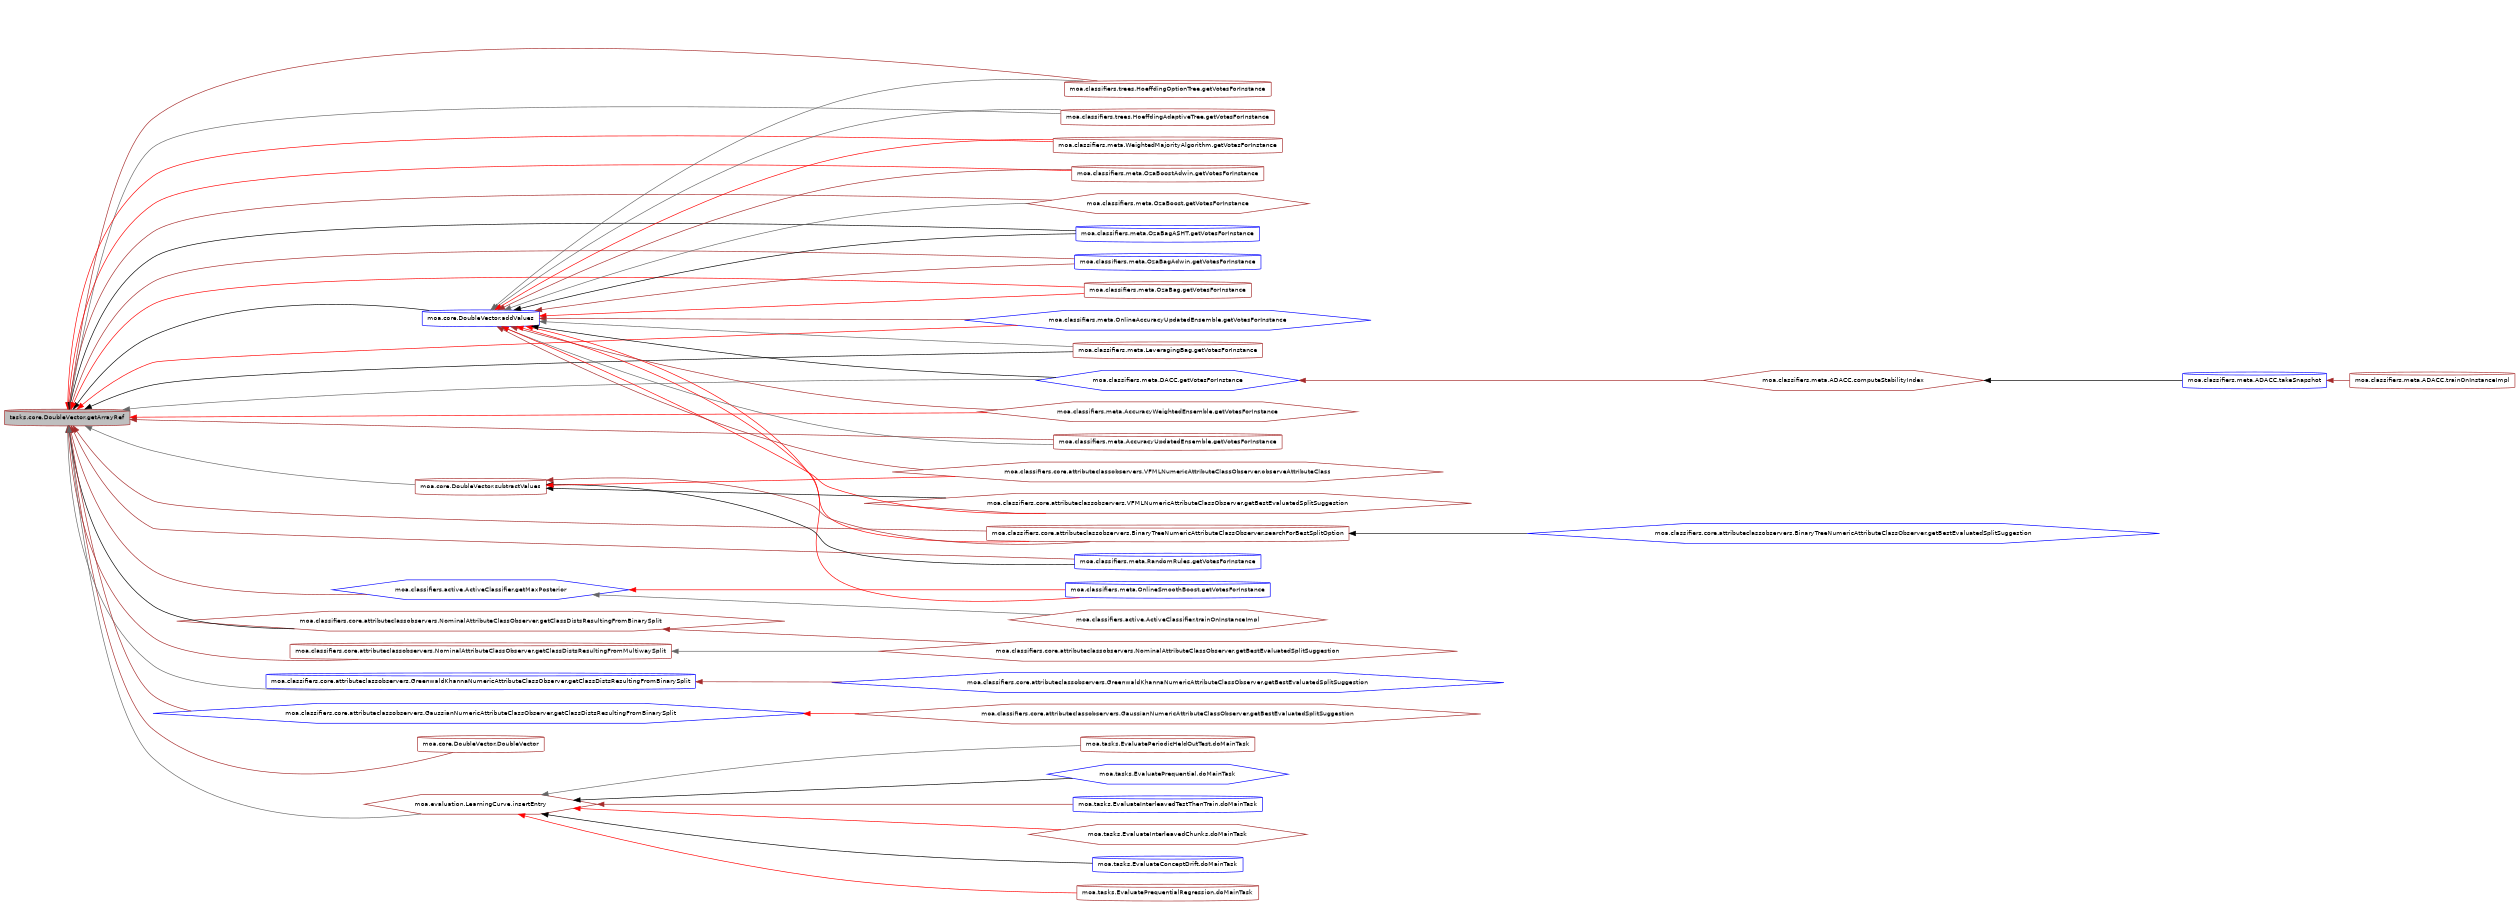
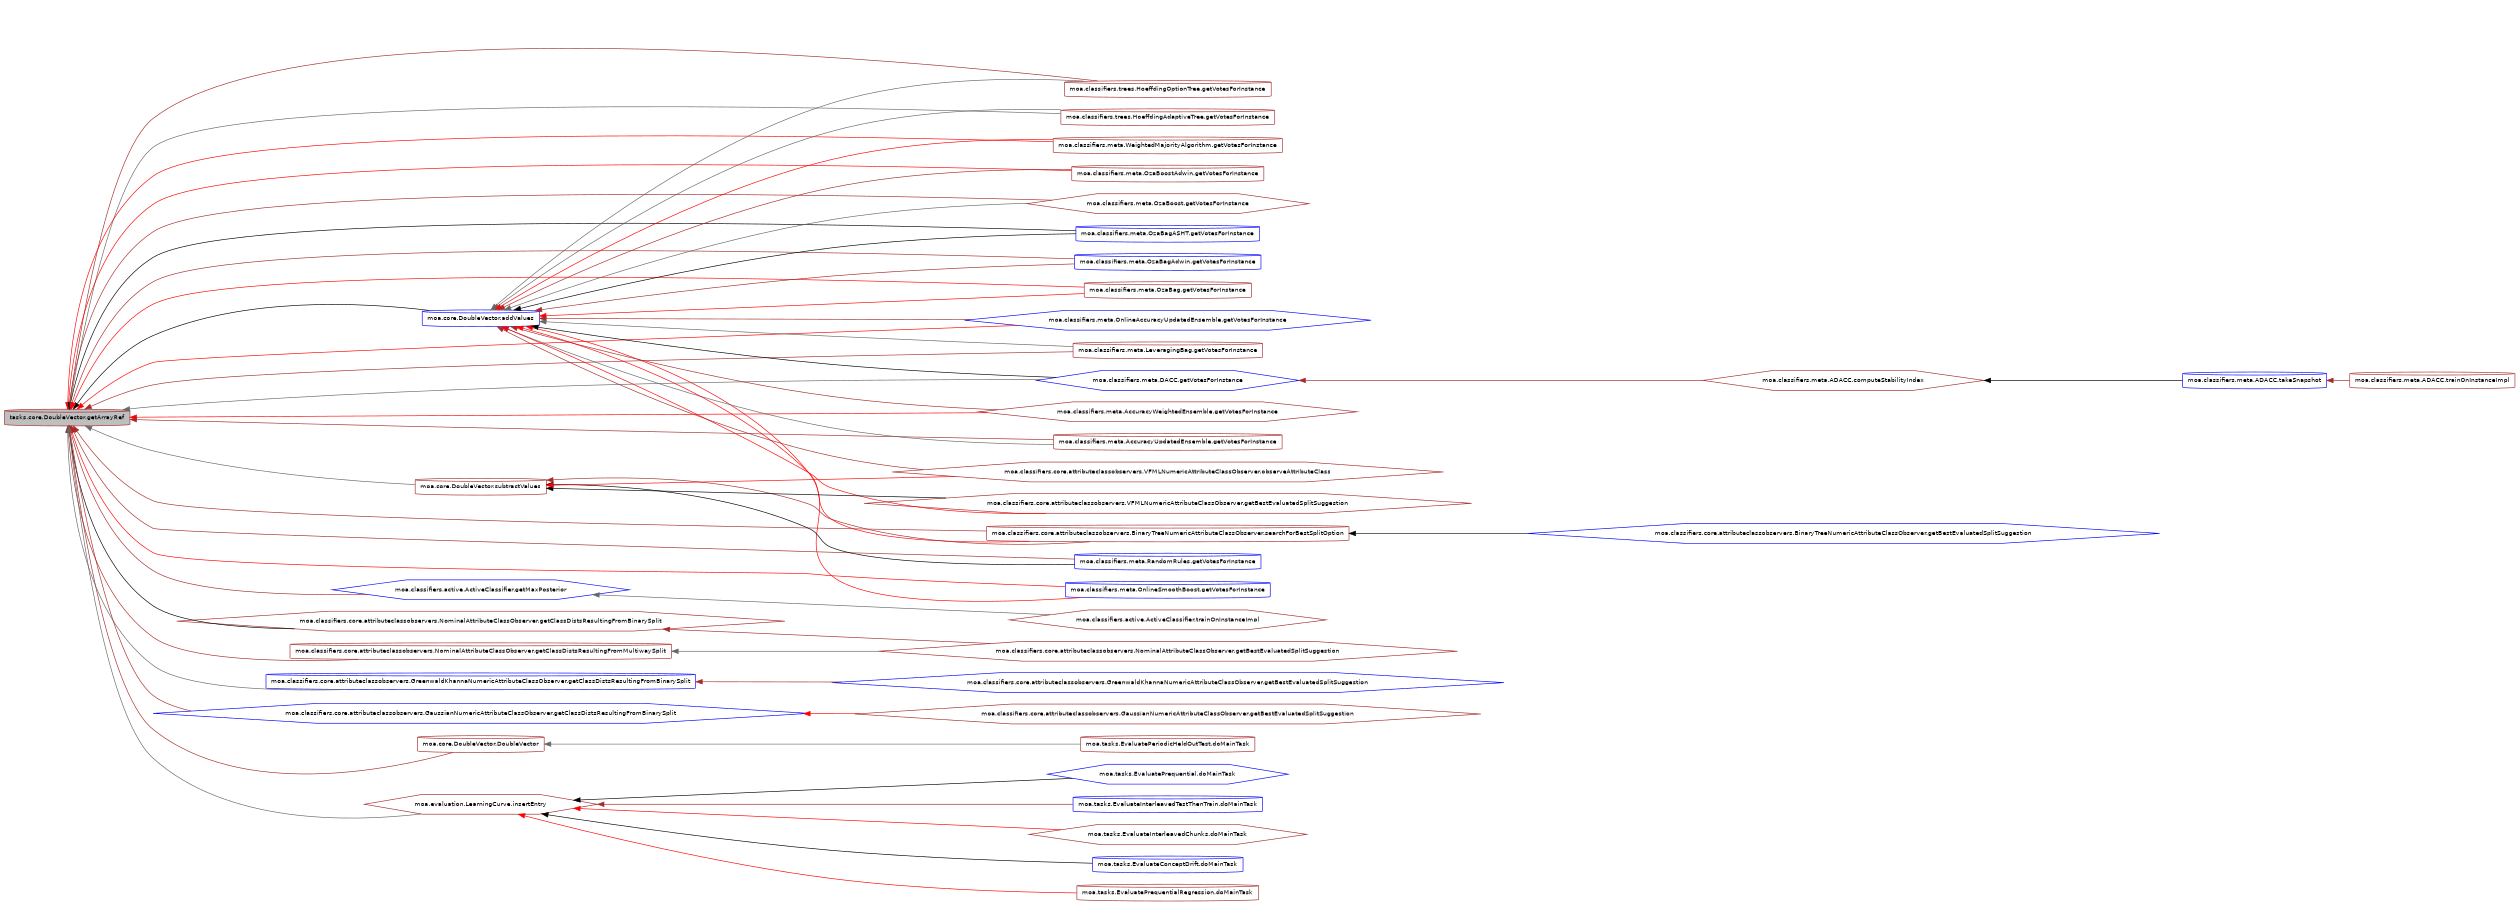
edge "moa.classifiers.meta.LeveragingBag.getVotesForInstance" -> "tasks.core.DoubleVector.getArrayRef": color black -> brown
edge "moa.classifiers.meta.OnlineSmoothBoost.getVotesForInstance" -> "moa.classifiers.active.ActiveClassifier.getMaxPosterior": now "moa.classifiers.meta.OnlineSmoothBoost.getVotesForInstance" -> "tasks.core.DoubleVector.getArrayRef"
edge "moa.tasks.EvaluatePeriodicHeldOutTest.doMainTask" -> "moa.evaluation.LearningCurve.insertEntry": now "moa.tasks.EvaluatePeriodicHeldOutTest.doMainTask" -> "moa.core.DoubleVector.DoubleVector"
